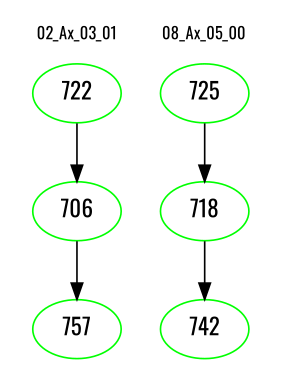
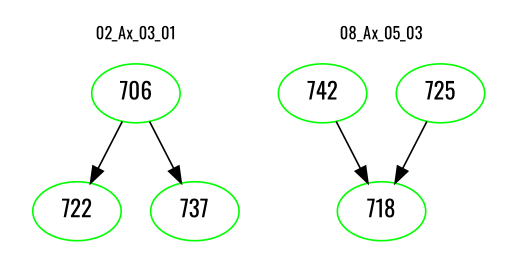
cluster "08_Ax_05_00": label "08_Ax_05_00" -> "08_Ax_05_03"
edge "722" -> "706": reversed
edge "718" -> "742": reversed
node "757": label "757" -> "737"
